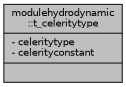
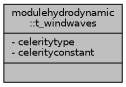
node "modulehydrodynamic": text "::t_celeritytype" -> "::t_windwaves"
